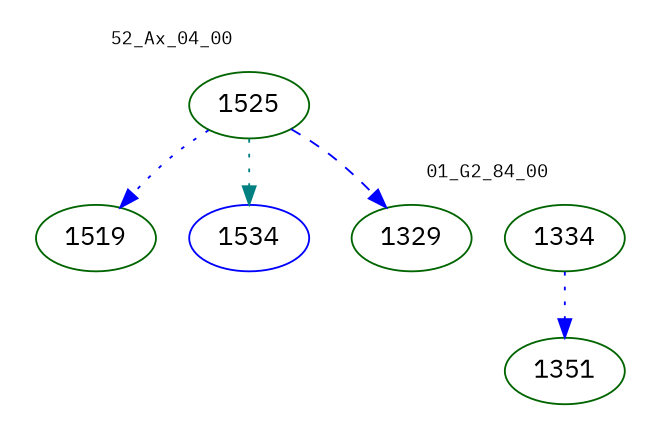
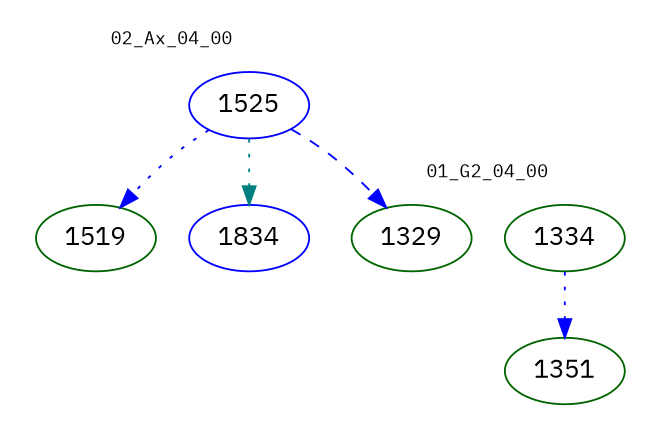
cluster "52_Ax_04_00": label "52_Ax_04_00" -> "02_Ax_04_00"
node "1525": color darkgreen -> blue
cluster "01_G2_84_00": label "01_G2_84_00" -> "01_G2_04_00"
node "1534": label "1534" -> "1834"
